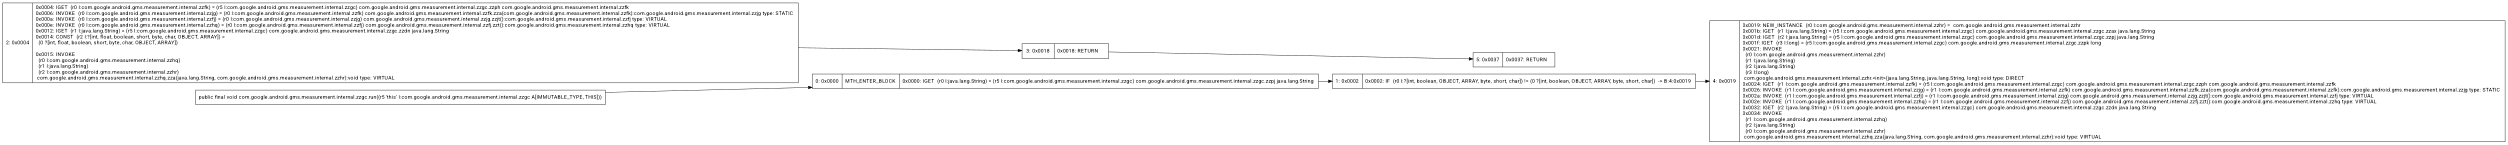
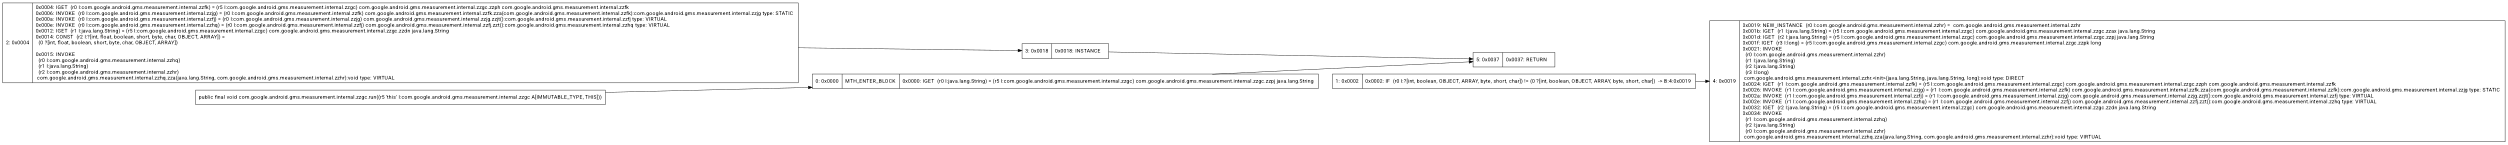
node "3: 0x0018": text "0x0018: RETURN" -> "0x0018: INSTANCE"
edge "0: 0x0000" -> "1: 0x0002": now "0: 0x0000" -> "5: 0x0037"
